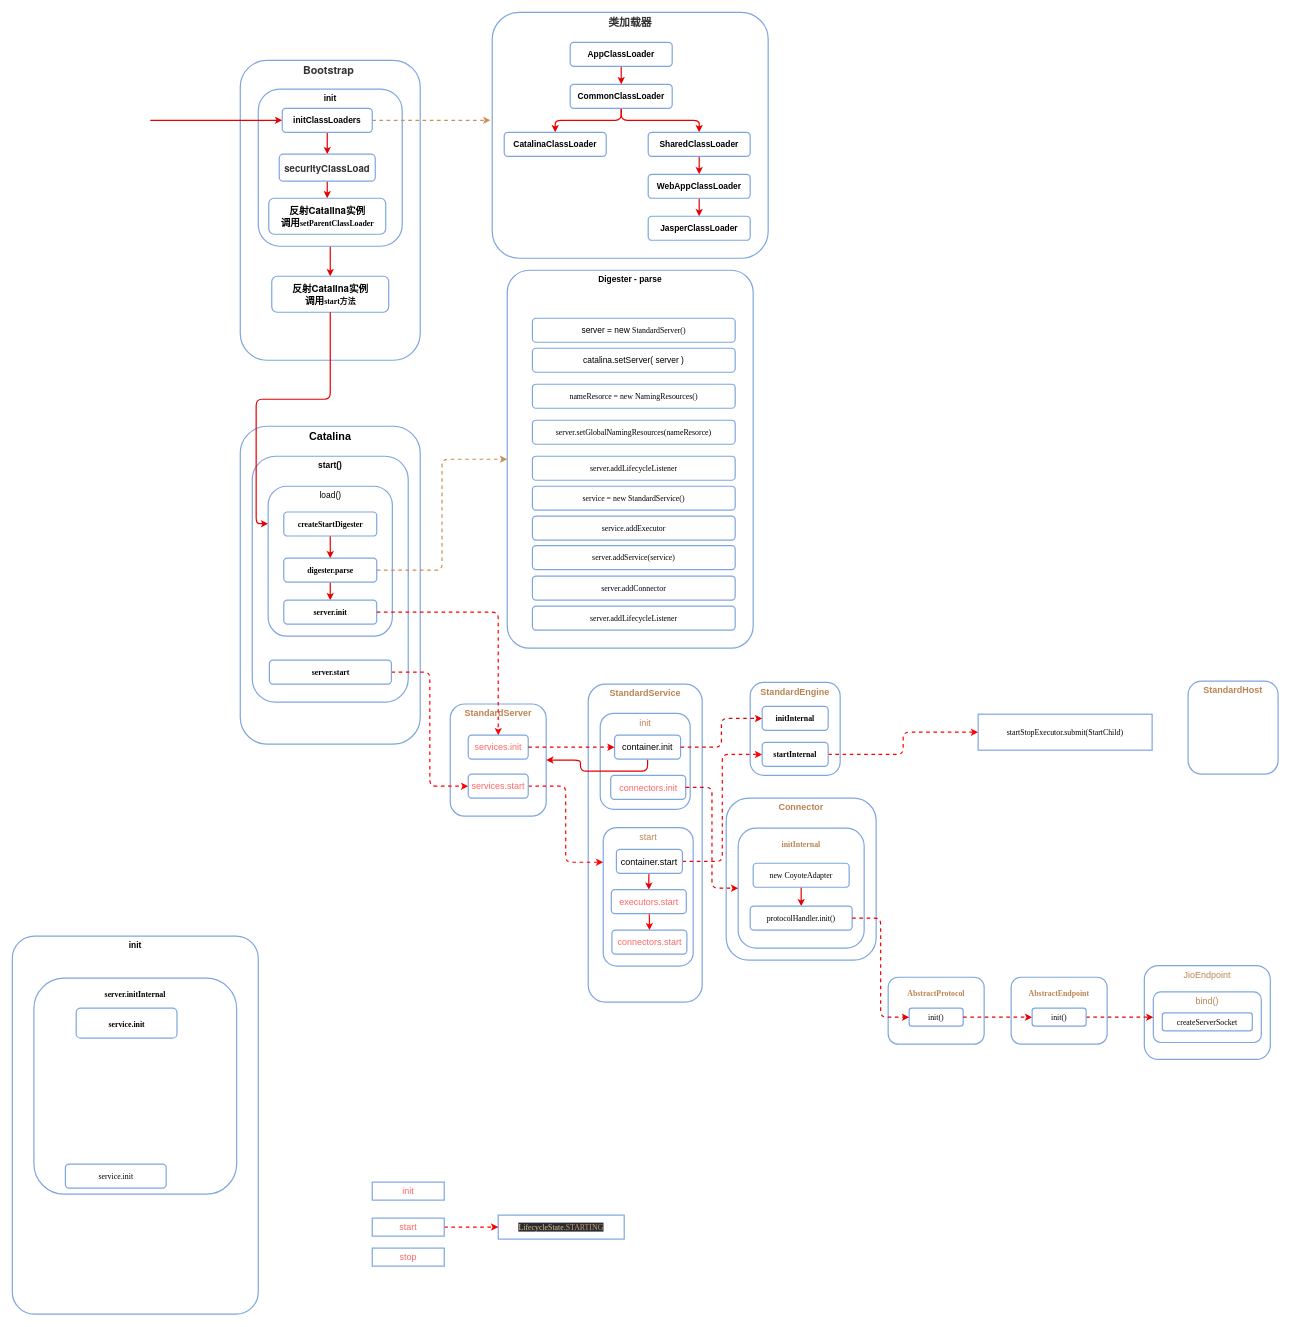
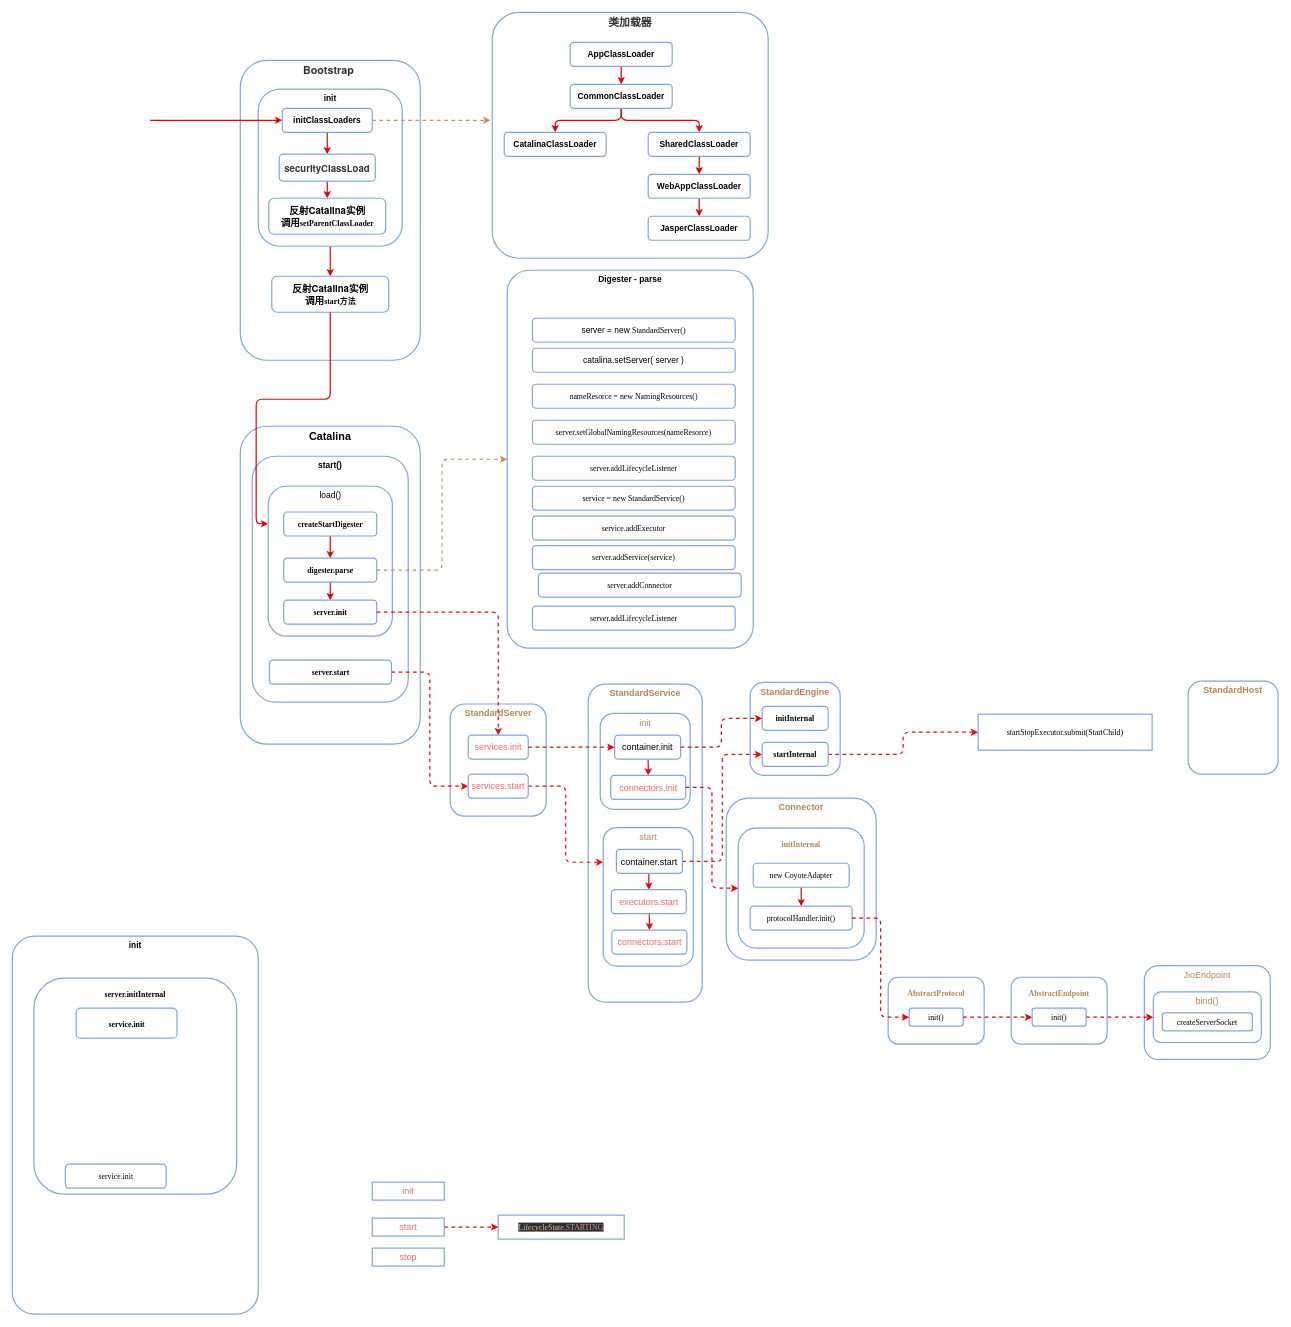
node "server.addConnector": moved (634, 588) -> (640, 585)
edge "container.init" -> "StandardServer": now "container.init" -> "connectors.init"
